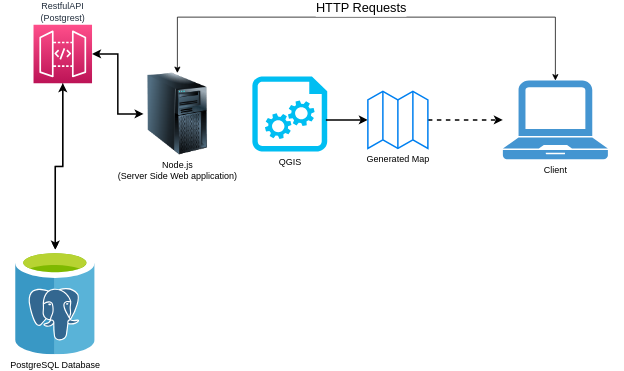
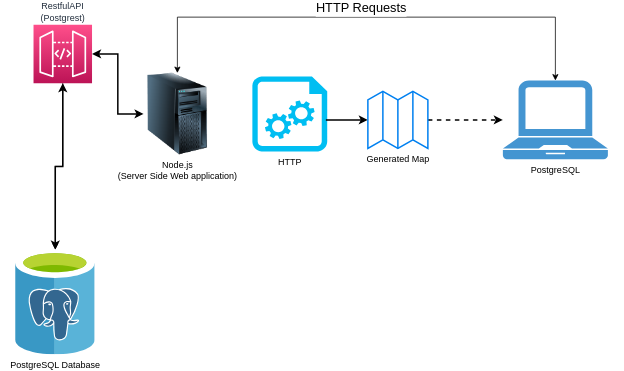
node "QGIS": label "QGIS" -> "HTTP"
node "Client": label "Client" -> "PostgreSQL"
